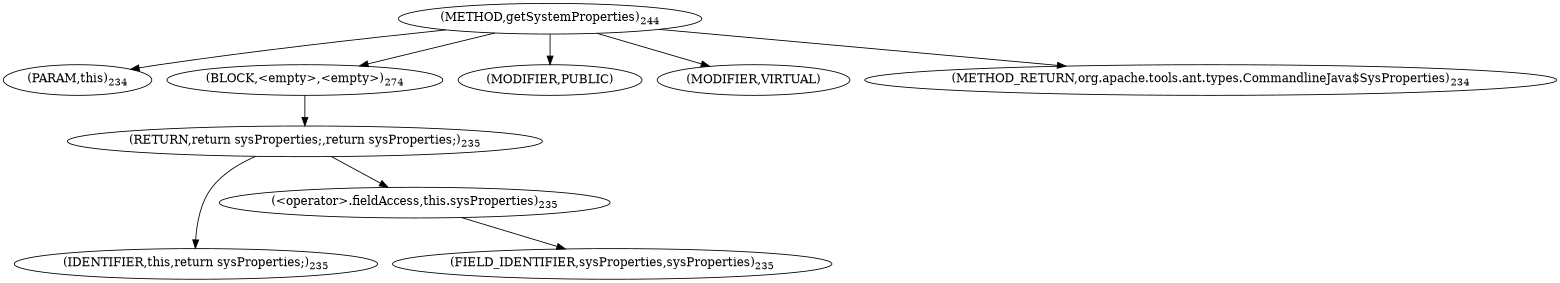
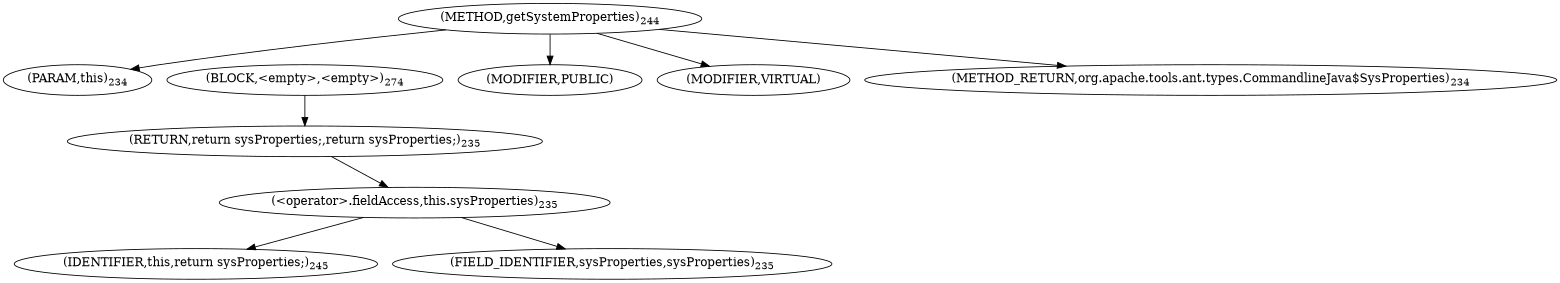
edge "(METHOD,getSystemProperties)" -> "(BLOCK,<empty>,<empty>)": removed
edge "(RETURN,return sysProperties;,return sysProperties;)" -> "(IDENTIFIER,this,return sysProperties;)": now "(<operator>.fieldAccess,this.sysProperties)" -> "(IDENTIFIER,this,return sysProperties;)"
node "(IDENTIFIER,this,return sysProperties;)": text "235" -> "245"
